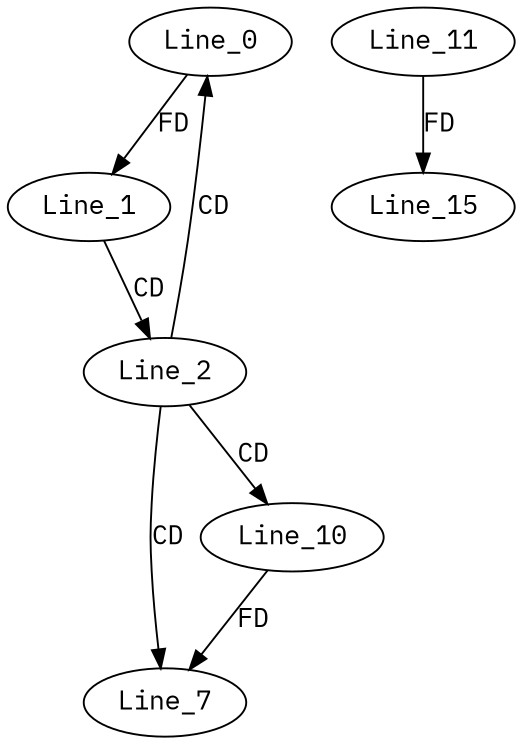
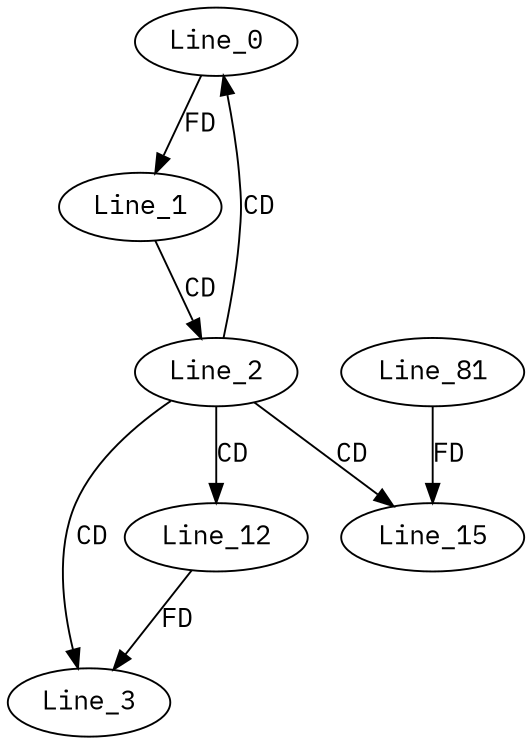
node "Line_11": label "Line_11" -> "Line_81"
edge "Line_2" -> "Line_15": added, label "CD"
node "Line_10": label "Line_10" -> "Line_12"
node "Line_7": label "Line_7" -> "Line_3"
